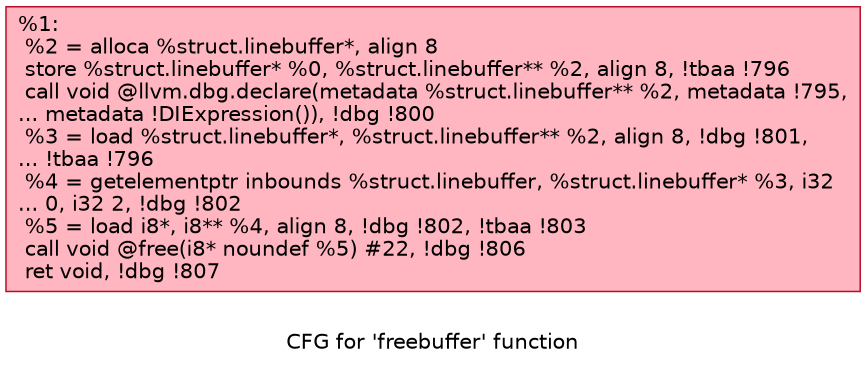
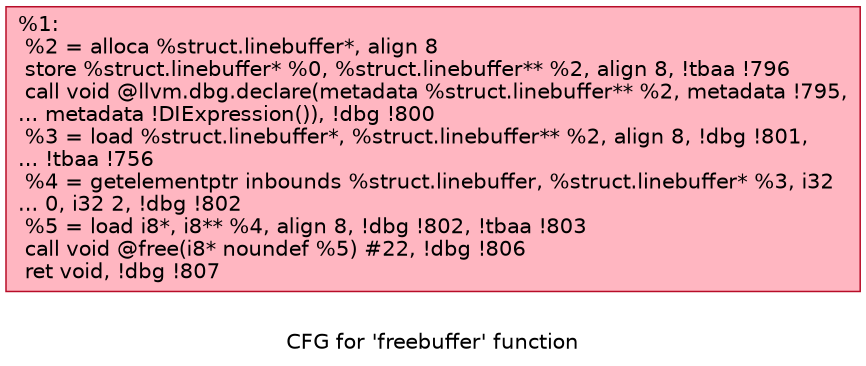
node "%1:": text "... !tbaa !796" -> "... !tbaa !756"
